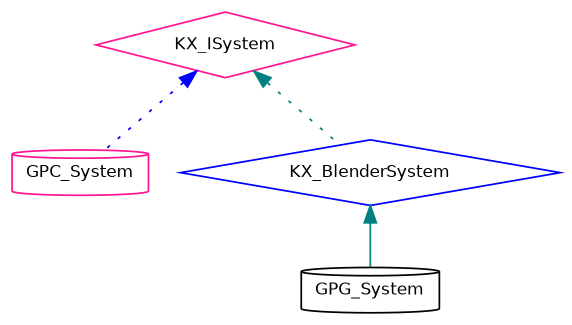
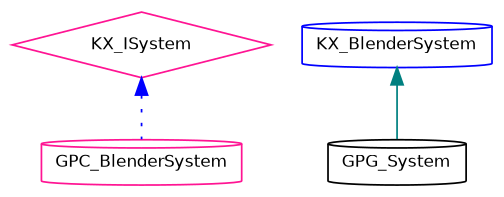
edge "KX_BlenderSystem" -> "KX_ISystem": removed
node "GPC_System": label "GPC_System" -> "GPC_BlenderSystem"
node "KX_BlenderSystem": shape diamond -> cylinder
